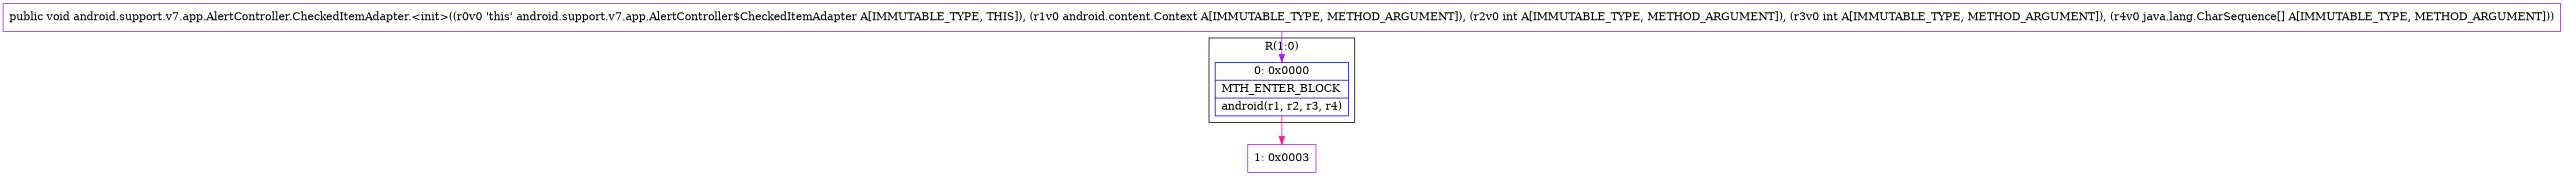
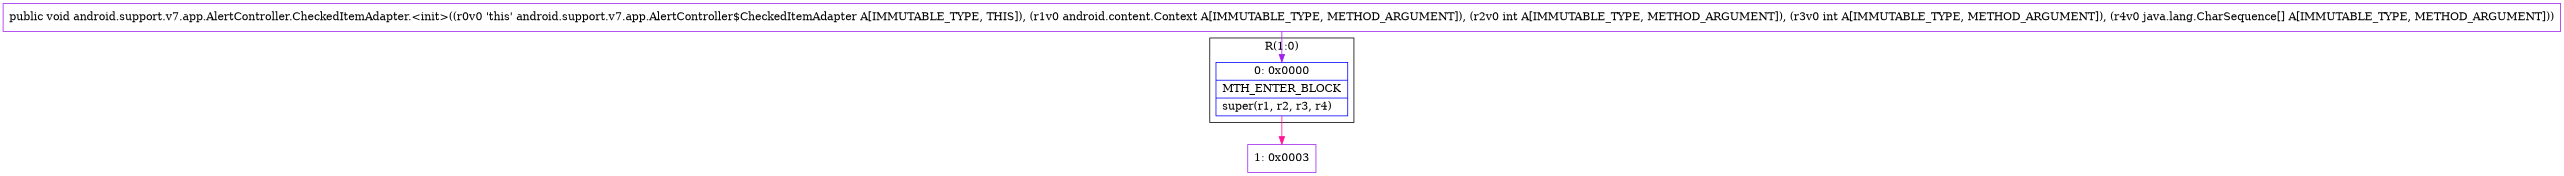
node "0: 0x0000": text "android(r1, r2, r3, r4)" -> "super(r1, r2, r3, r4)"
